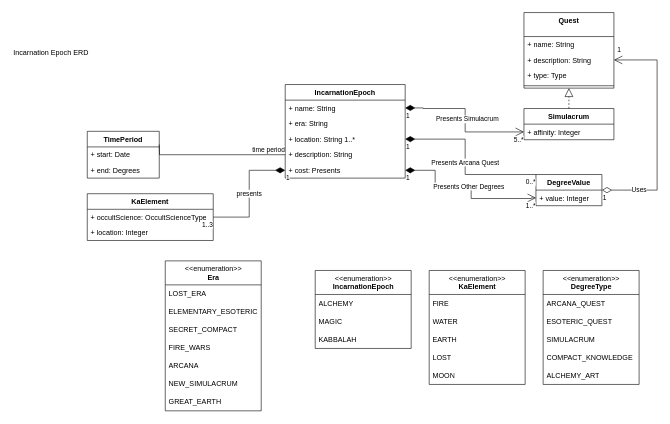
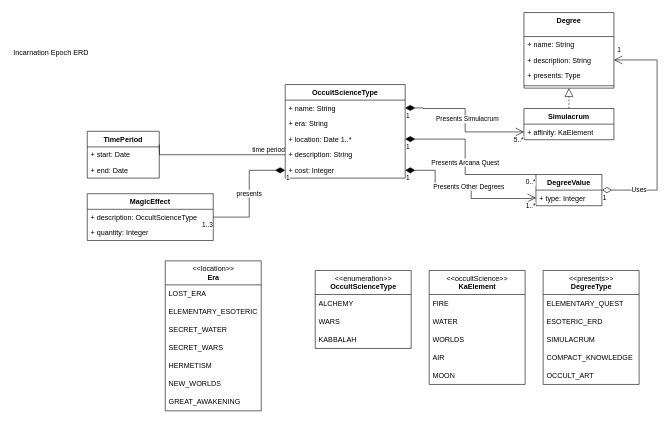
node "Quest": label "Quest" -> "Degree"
node "+ type: Type": label "+ type: Type" -> "+ presents: Type"
node "IncarnationEpoch": label "IncarnationEpoch" -> "OccultScienceType"
node "+ affinity: Integer": label "+ affinity: Integer" -> "+ affinity: KaElement"
node "+ location: String 1..*": label "+ location: String 1..*" -> "+ location: Date 1..*"
node "+ end: Degrees": label "+ end: Degrees" -> "+ end: Date"
node "+ cost: Presents": label "+ cost: Presents" -> "+ cost: Integer"
node "+ value: Integer": label "+ value: Integer" -> "+ type: Integer"
node "KaElement": label "KaElement" -> "MagicEffect"
node "+ occultScience: OccultScienceType": label "+ occultScience: OccultScienceType" -> "+ description: OccultScienceType"
node "+ location: Integer": label "+ location: Integer" -> "+ quantity: Integer"
node "<<enumeration>> Era": label "<<enumeration>> Era" -> "<<location>> Era"
node "<<enumeration>> IncarnationEpoch": label "<<enumeration>> IncarnationEpoch" -> "<<enumeration>> OccultScienceType"
node "<<enumeration>> KaElement": label "<<enumeration>> KaElement" -> "<<occultScience>> KaElement"
node "<<enumeration>> DegreeType": label "<<enumeration>> DegreeType" -> "<<presents>> DegreeType"
node "ARCANA_QUEST": label "ARCANA_QUEST" -> "ELEMENTARY_QUEST"
node "MAGIC": label "MAGIC" -> "WARS"
node "ESOTERIC_QUEST": label "ESOTERIC_QUEST" -> "ESOTERIC_ERD"
node "SECRET_COMPACT": label "SECRET_COMPACT" -> "SECRET_WATER"
node "EARTH": label "EARTH" -> "WORLDS"
node "FIRE_WARS": label "FIRE_WARS" -> "SECRET_WARS"
node "LOST": label "LOST" -> "AIR"
node "ARCANA": label "ARCANA" -> "HERMETISM"
node "ALCHEMY_ART": label "ALCHEMY_ART" -> "OCCULT_ART"
node "NEW_SIMULACRUM": label "NEW_SIMULACRUM" -> "NEW_WORLDS"
node "GREAT_EARTH": label "GREAT_EARTH" -> "GREAT_AWAKENING"
